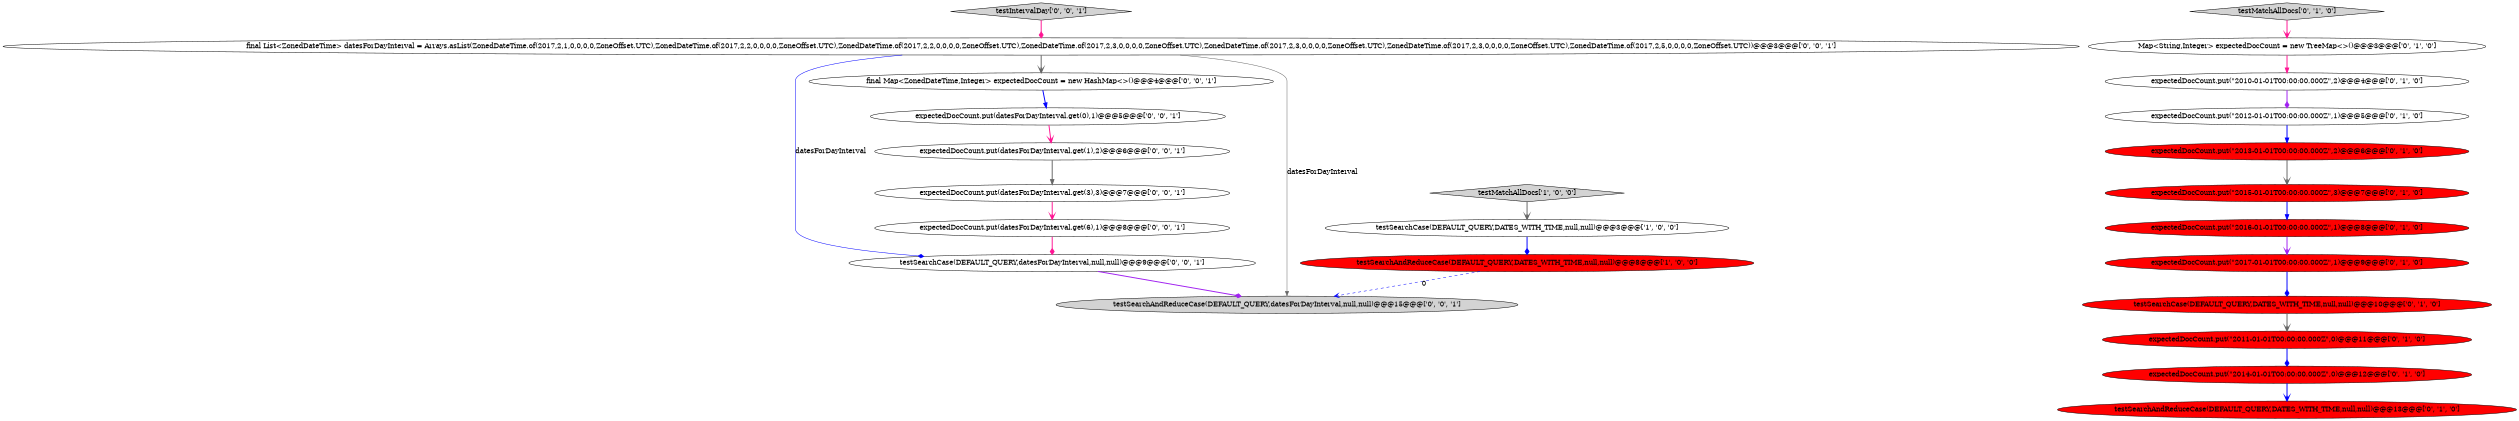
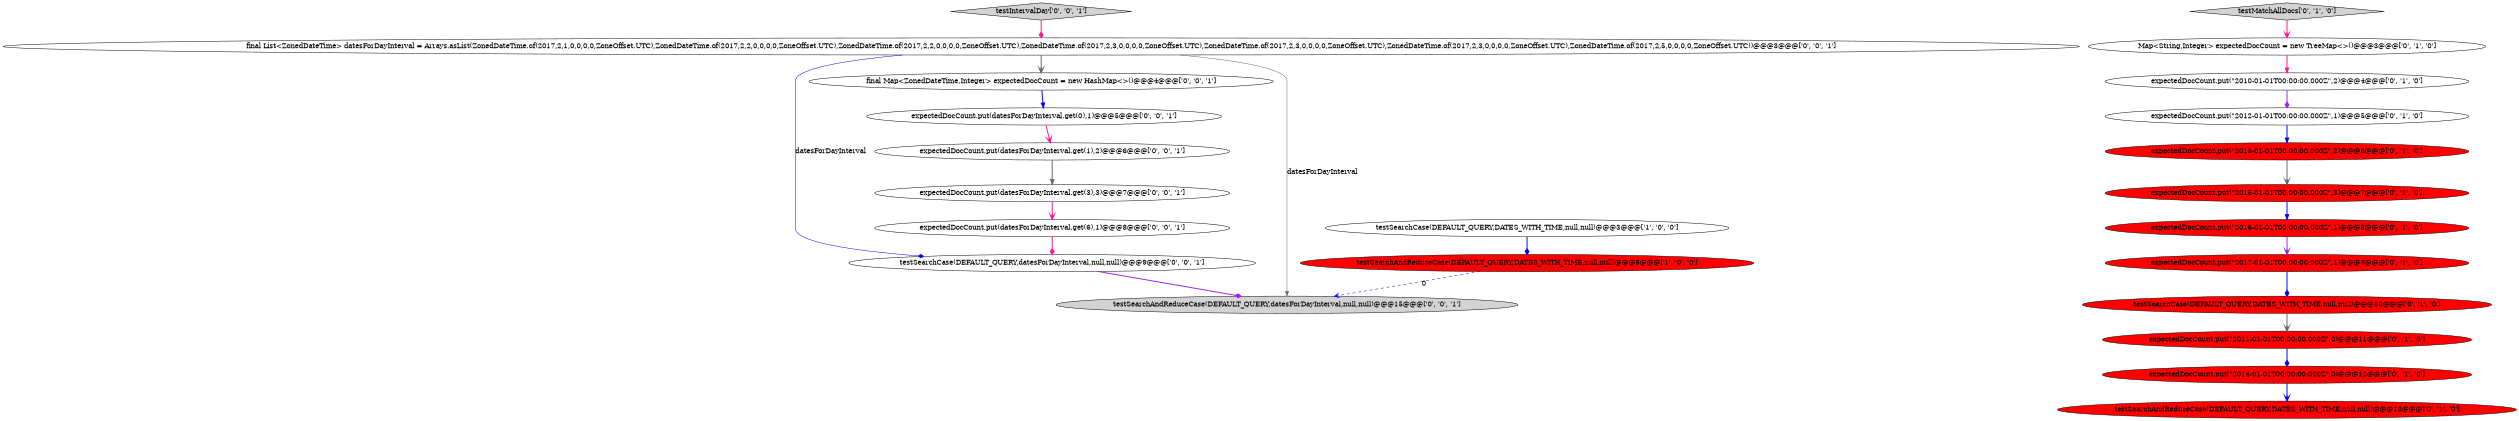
node "testMatchAllDocs['1', '0', '0']": removed
